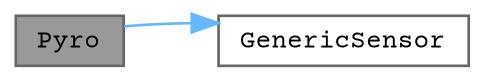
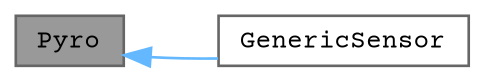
edge "Pyro" -> "GenericSensor": reversed
